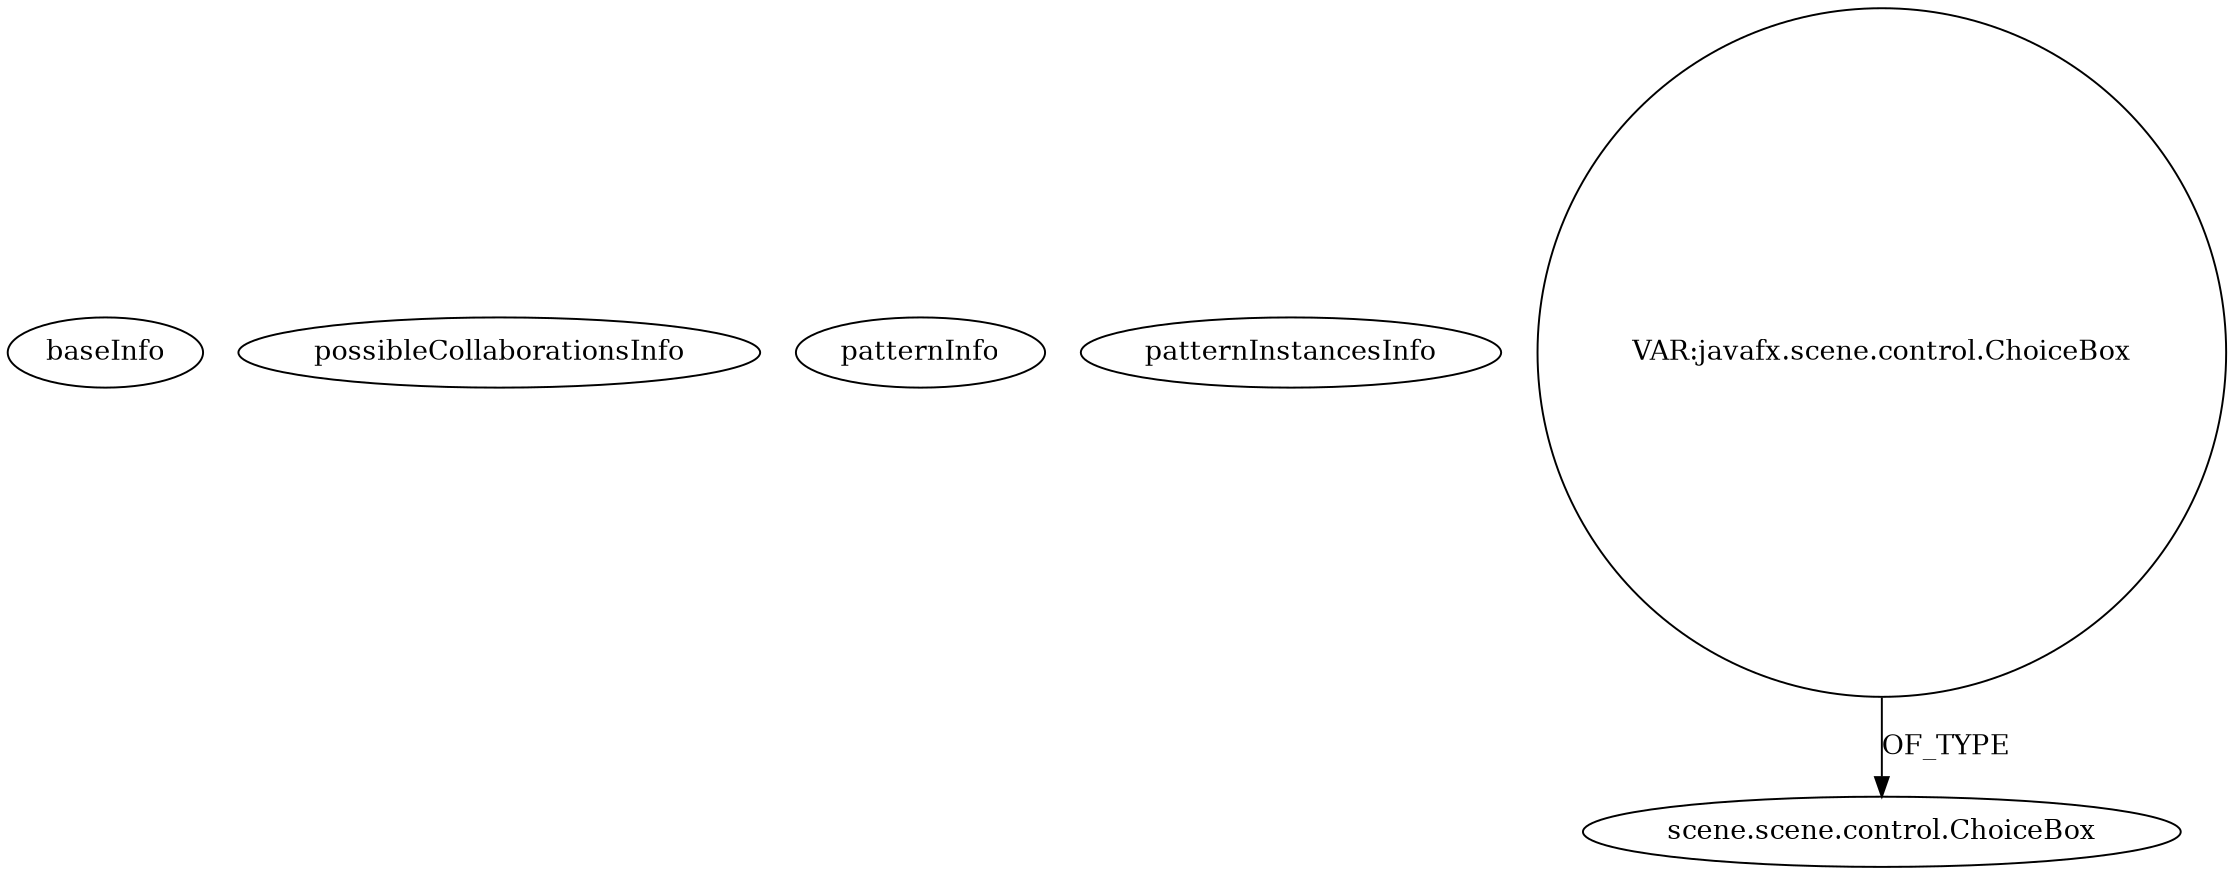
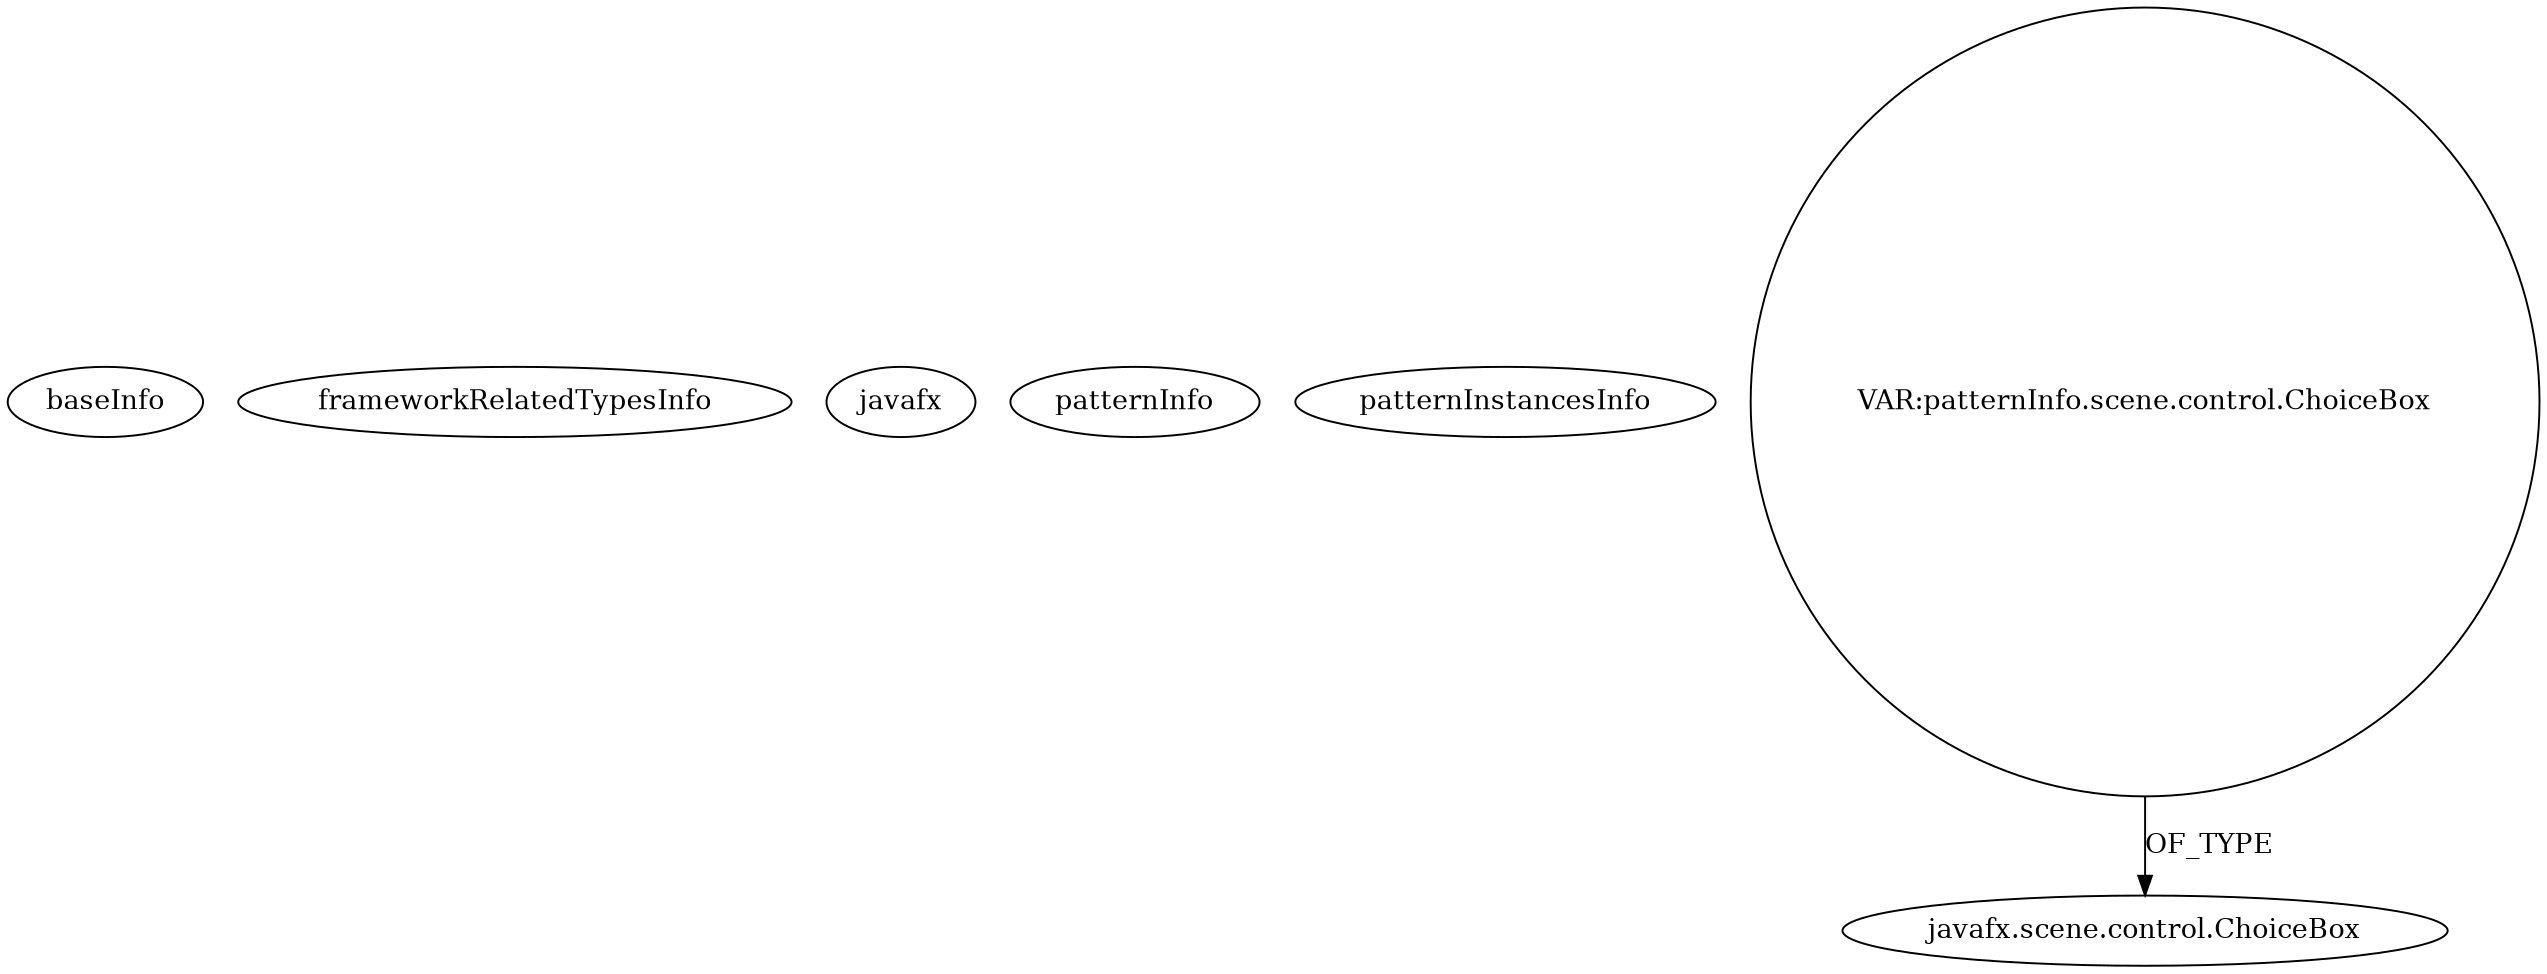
node "possibleCollaborationsInfo": label "possibleCollaborationsInfo" -> "javafx"
node "VAR:javafx.scene.control.ChoiceBox": label "VAR:javafx.scene.control.ChoiceBox" -> "VAR:patternInfo.scene.control.ChoiceBox"
node "frameworkRelatedTypesInfo": added
node "scene.scene.control.ChoiceBox": label "scene.scene.control.ChoiceBox" -> "javafx.scene.control.ChoiceBox"
